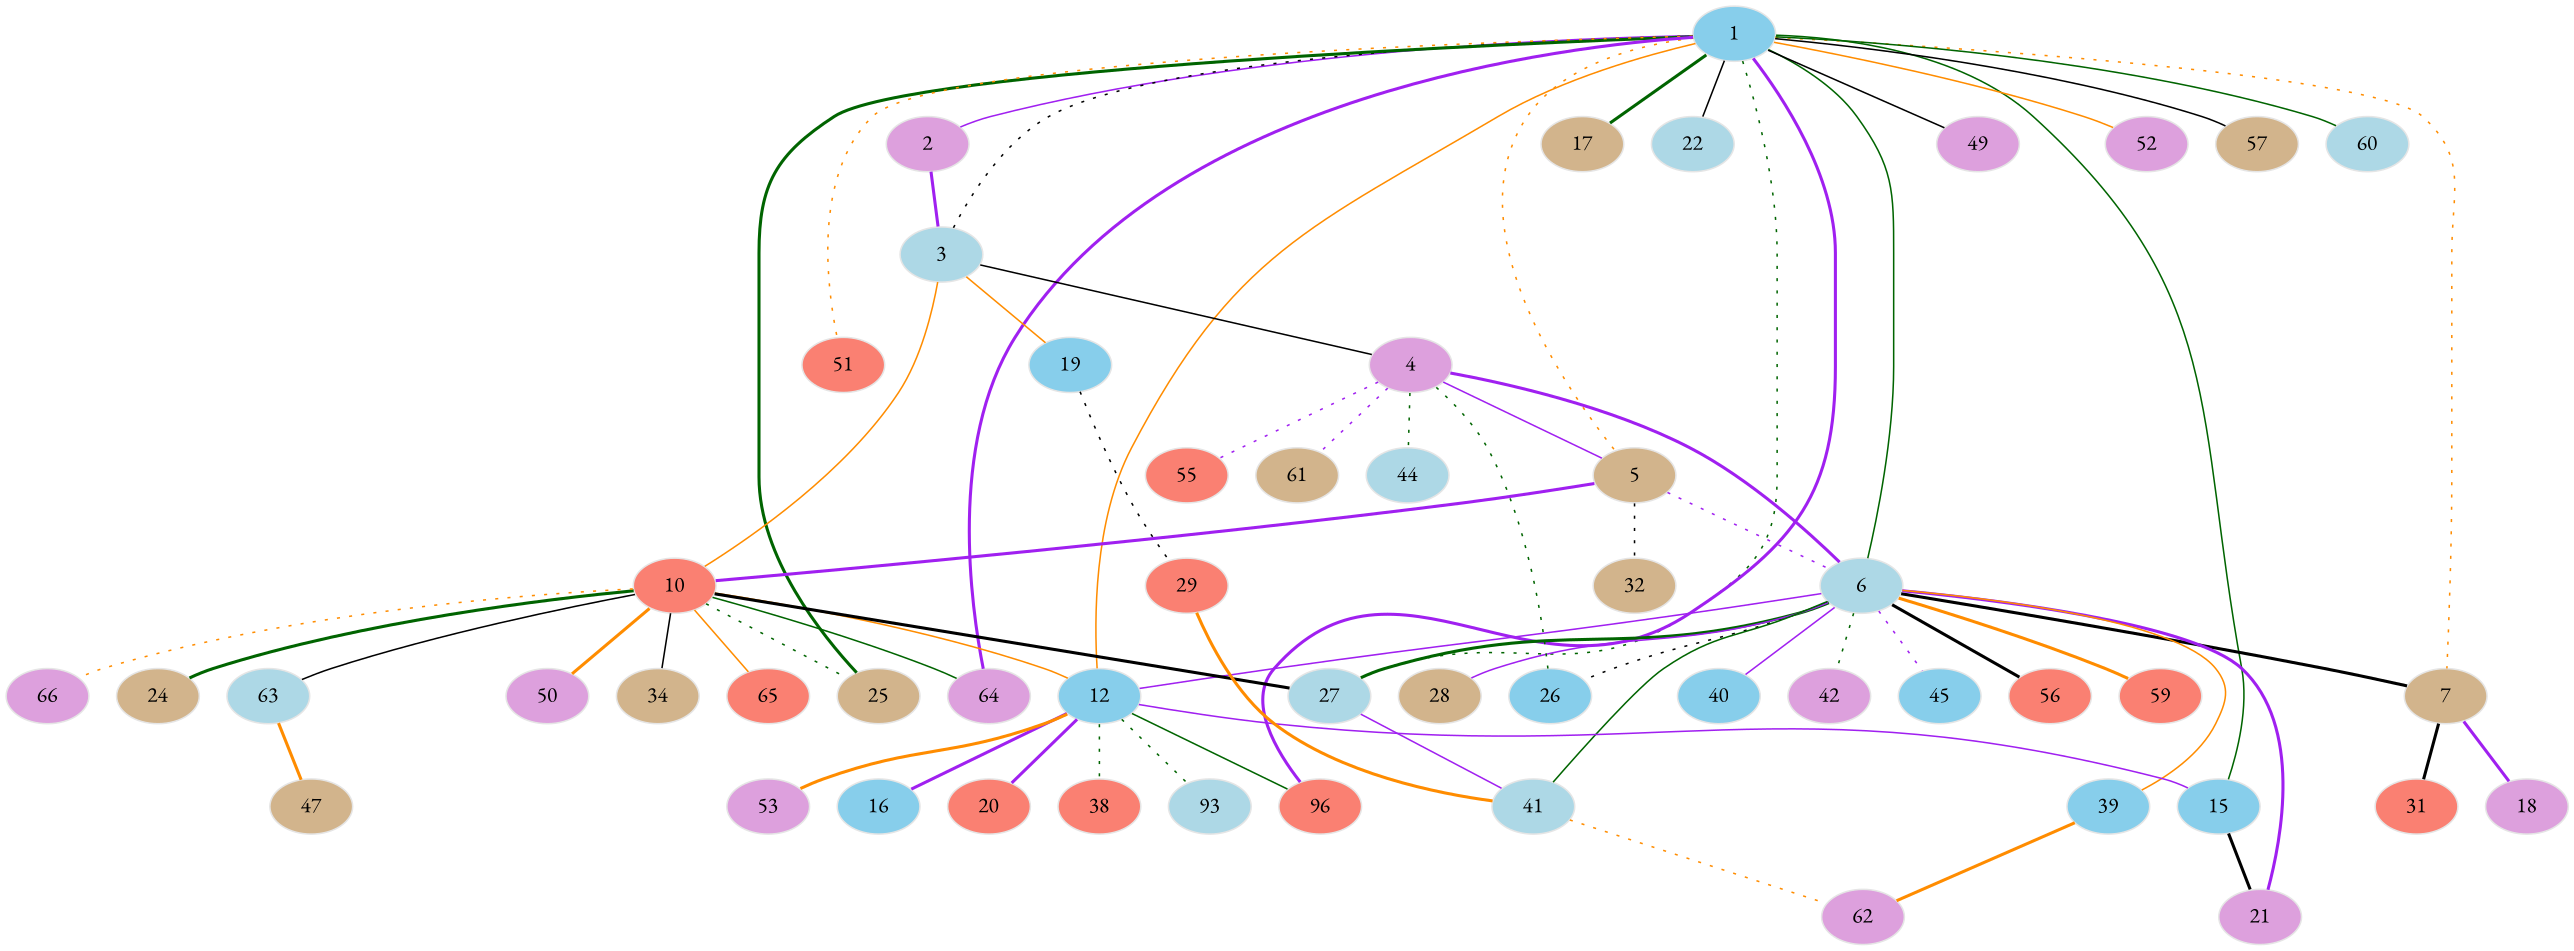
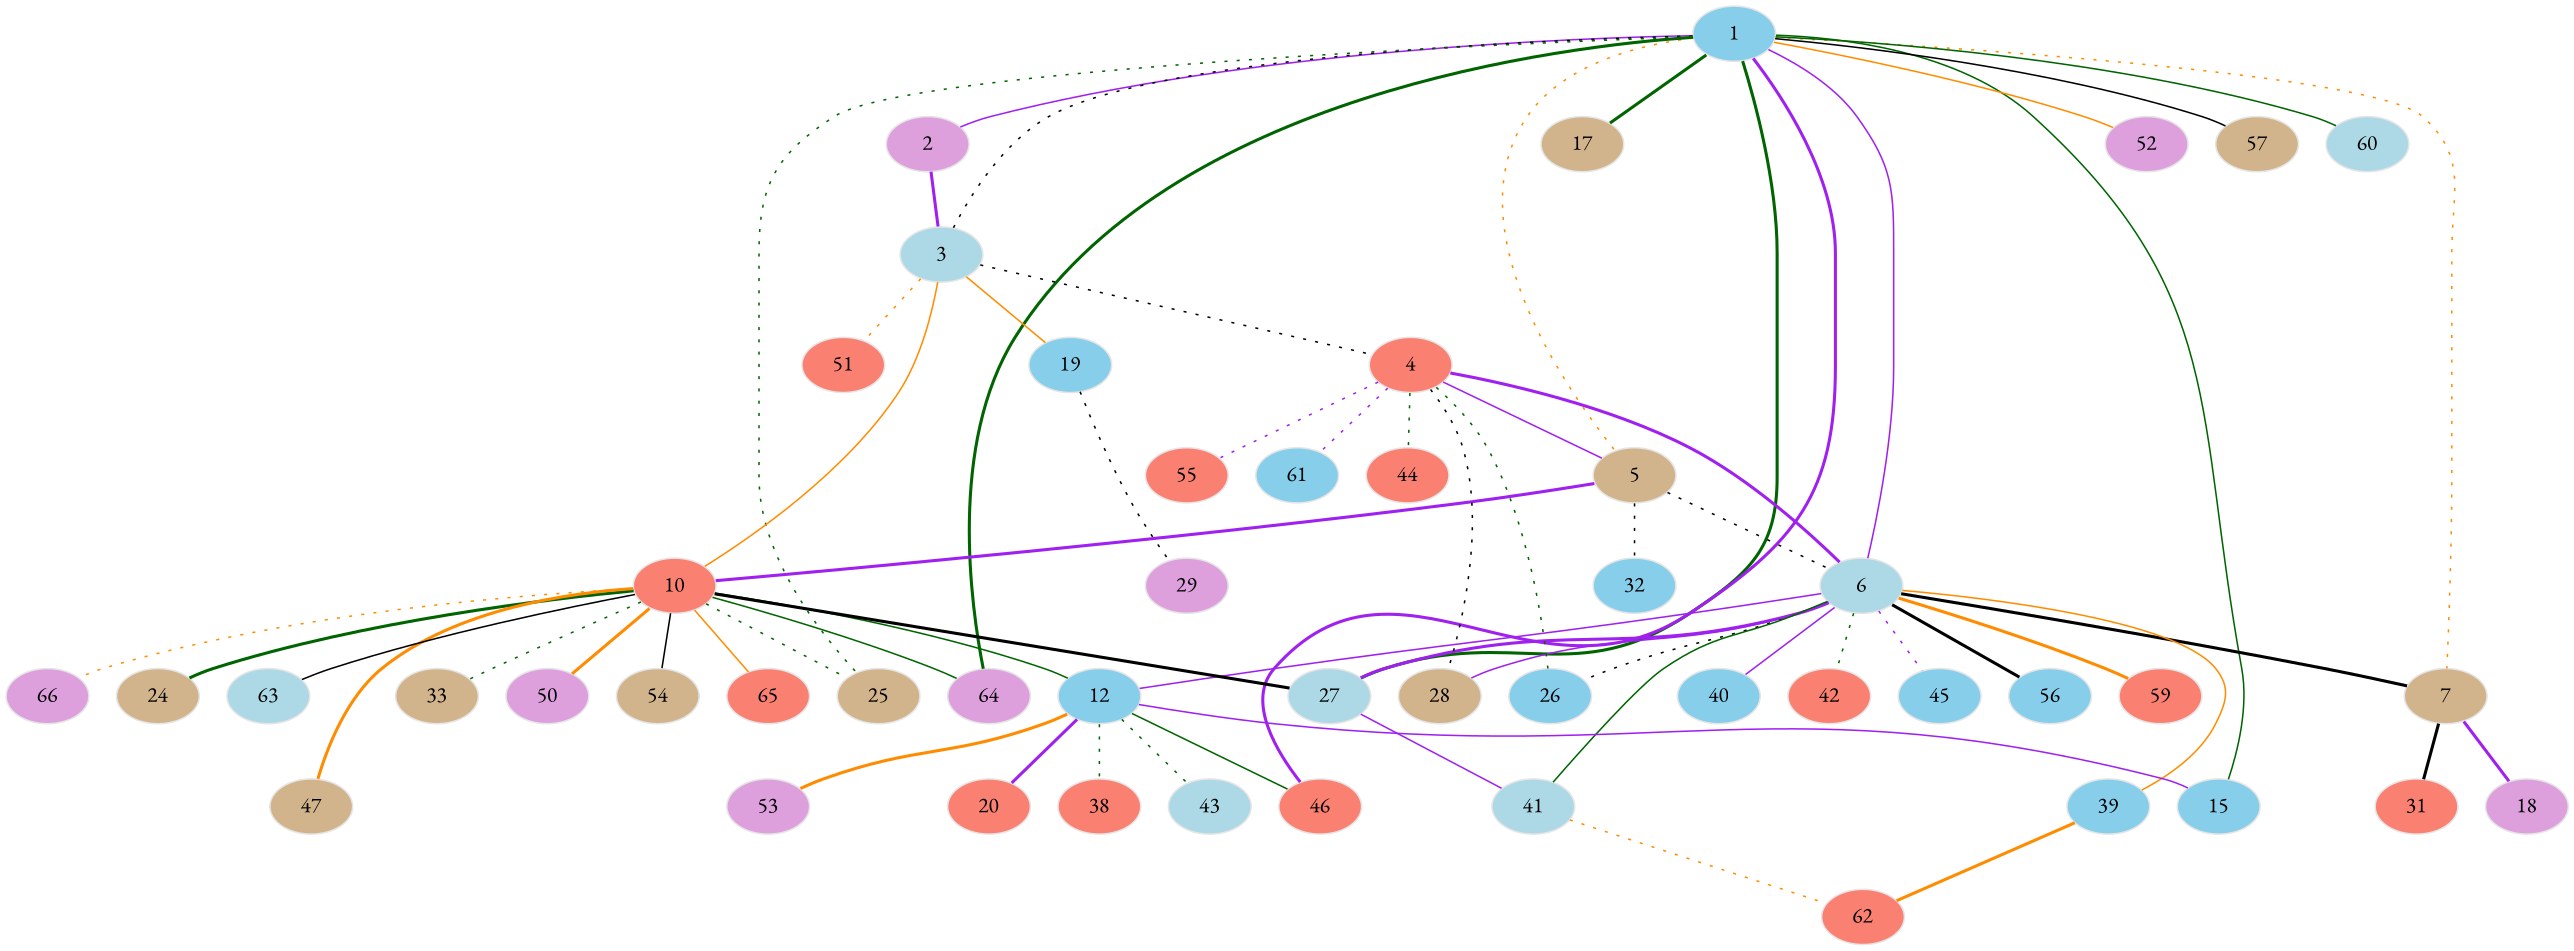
edge "1" -- "51": now "3" -- "51"
edge "1" -- "25": style bold -> dotted
node "22": removed
node "49": removed
edge "1" -- "64": color purple -> darkgreen
edge "1" -- "12": removed
edge "1" -- "6": color darkgreen -> purple
edge "3" -- "4": style solid -> dotted
node "4": fillcolor plum -> salmon
node "61": fillcolor tan -> skyblue
node "44": fillcolor lightblue -> salmon
edge "1" -- "27": style dotted -> bold
edge "4" -- "28": added
edge "5" -- "6": color purple -> black
node "29": fillcolor salmon -> plum
node "32": fillcolor tan -> skyblue
edge "6" -- "27": color darkgreen -> purple
edge "10" -- "12": color darkorange -> darkgreen
node "33": added
node "34": label "34" -> "54"
node "42": fillcolor plum -> salmon
node "56": fillcolor salmon -> skyblue
edge "29" -- "41": removed
edge "63" -- "47": now "10" -- "47"
node "16": removed
node "93": label "93" -> "43"
node "96": label "96" -> "46"
node "62": fillcolor plum -> salmon
node "21": removed
